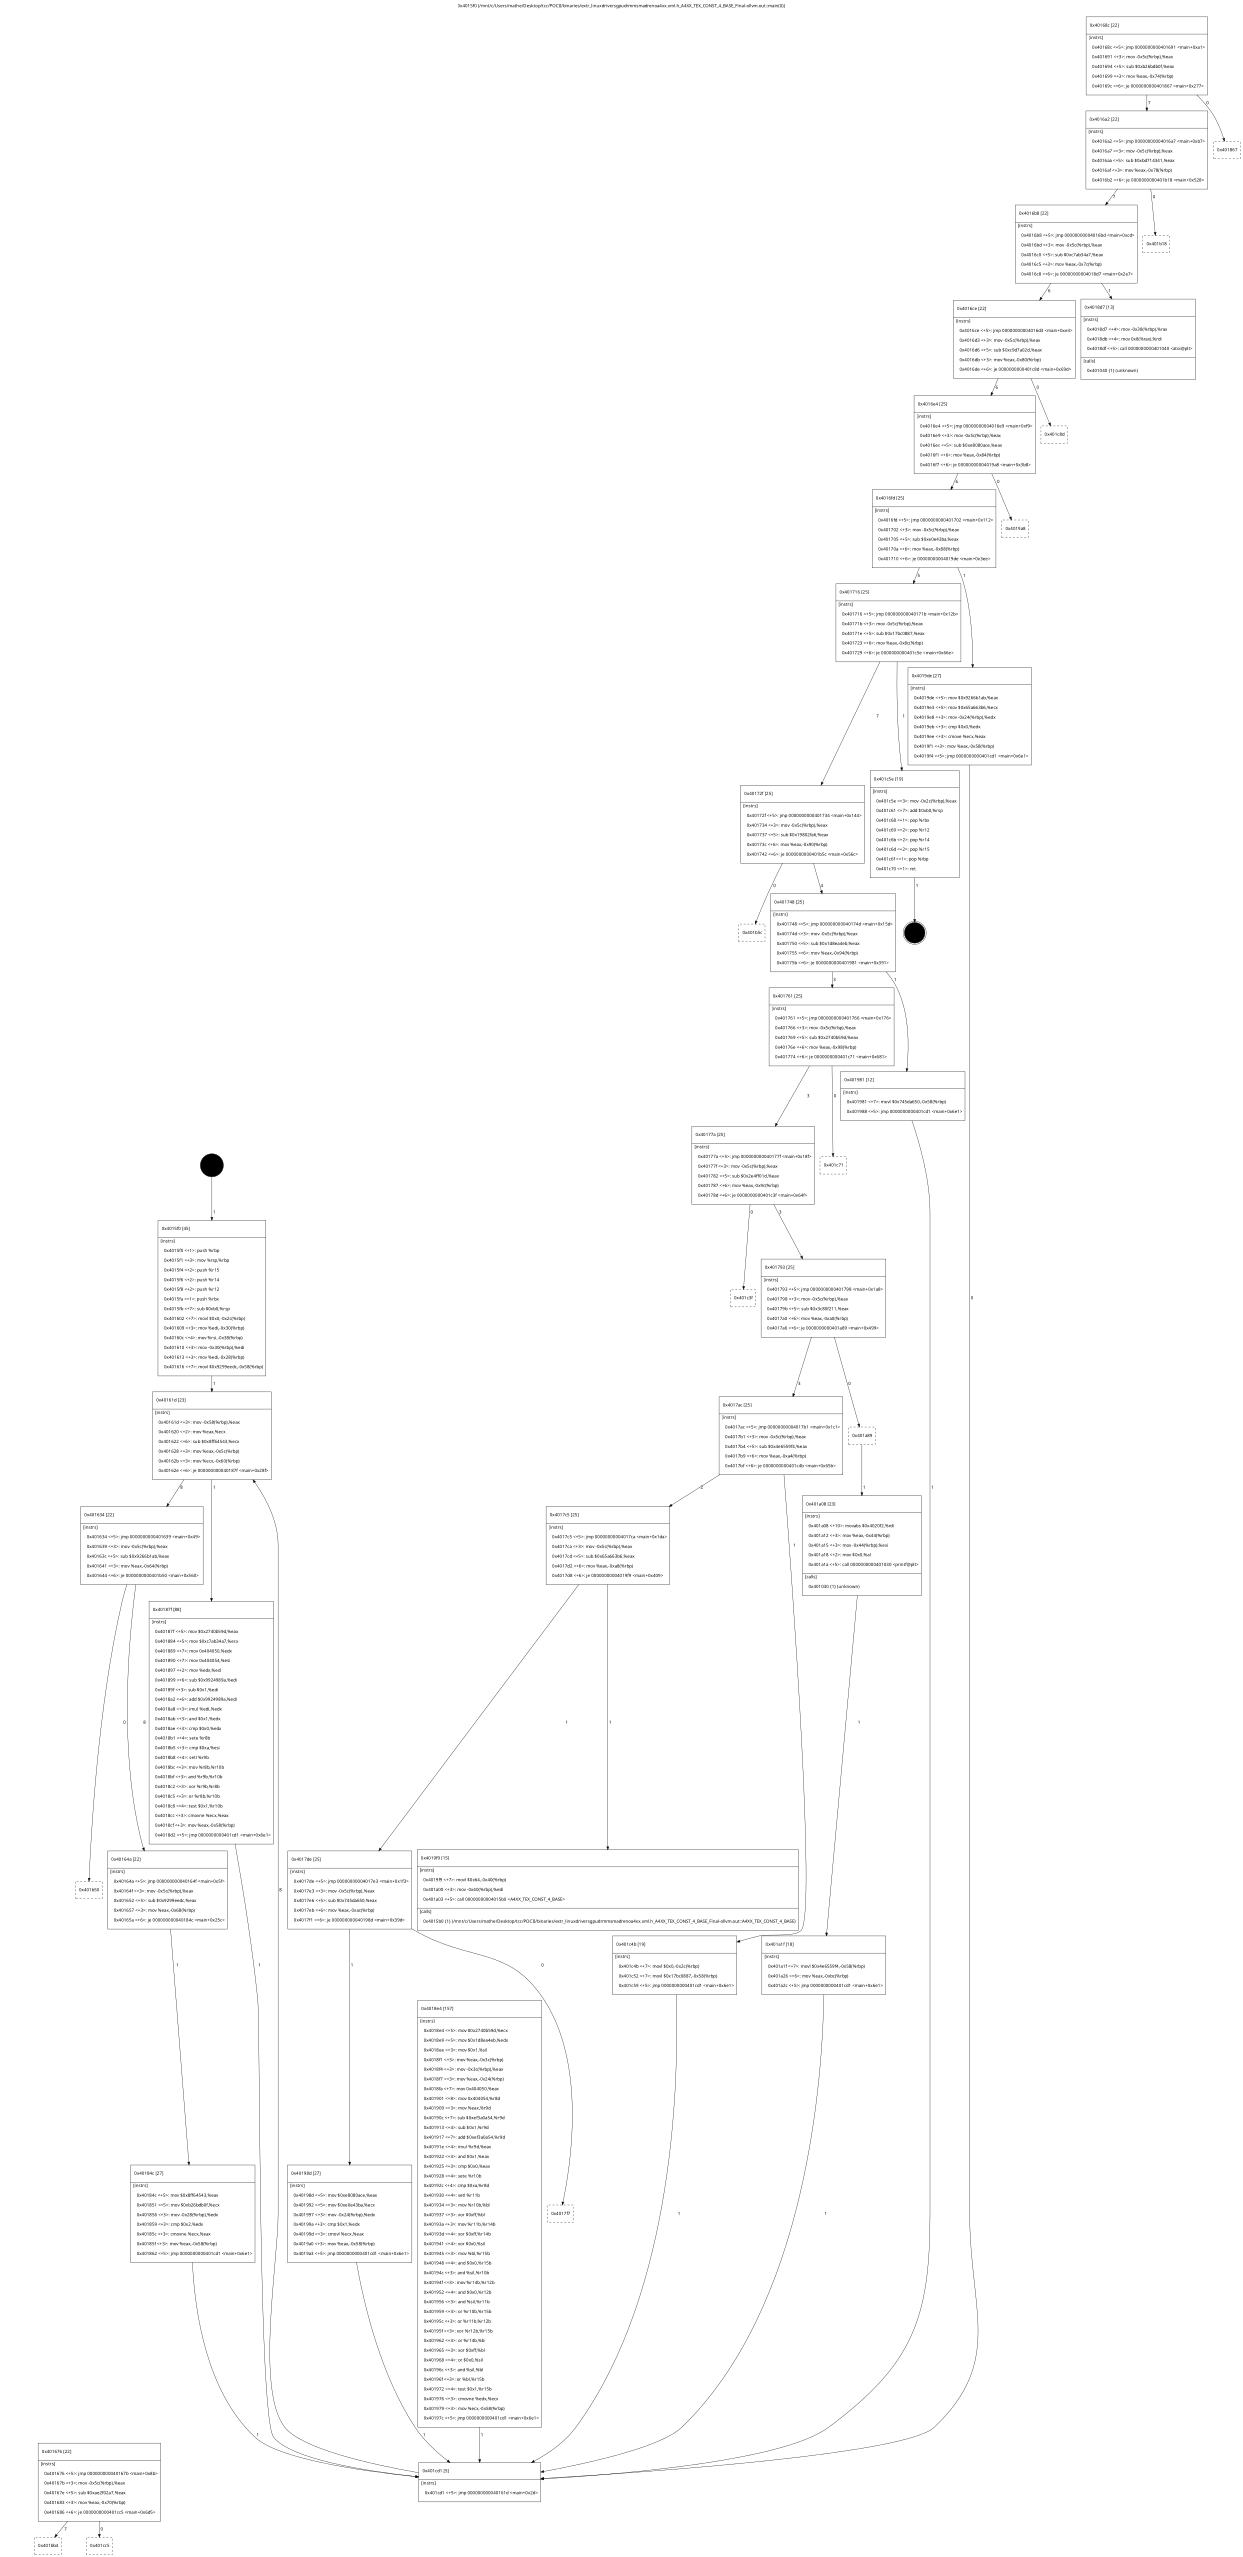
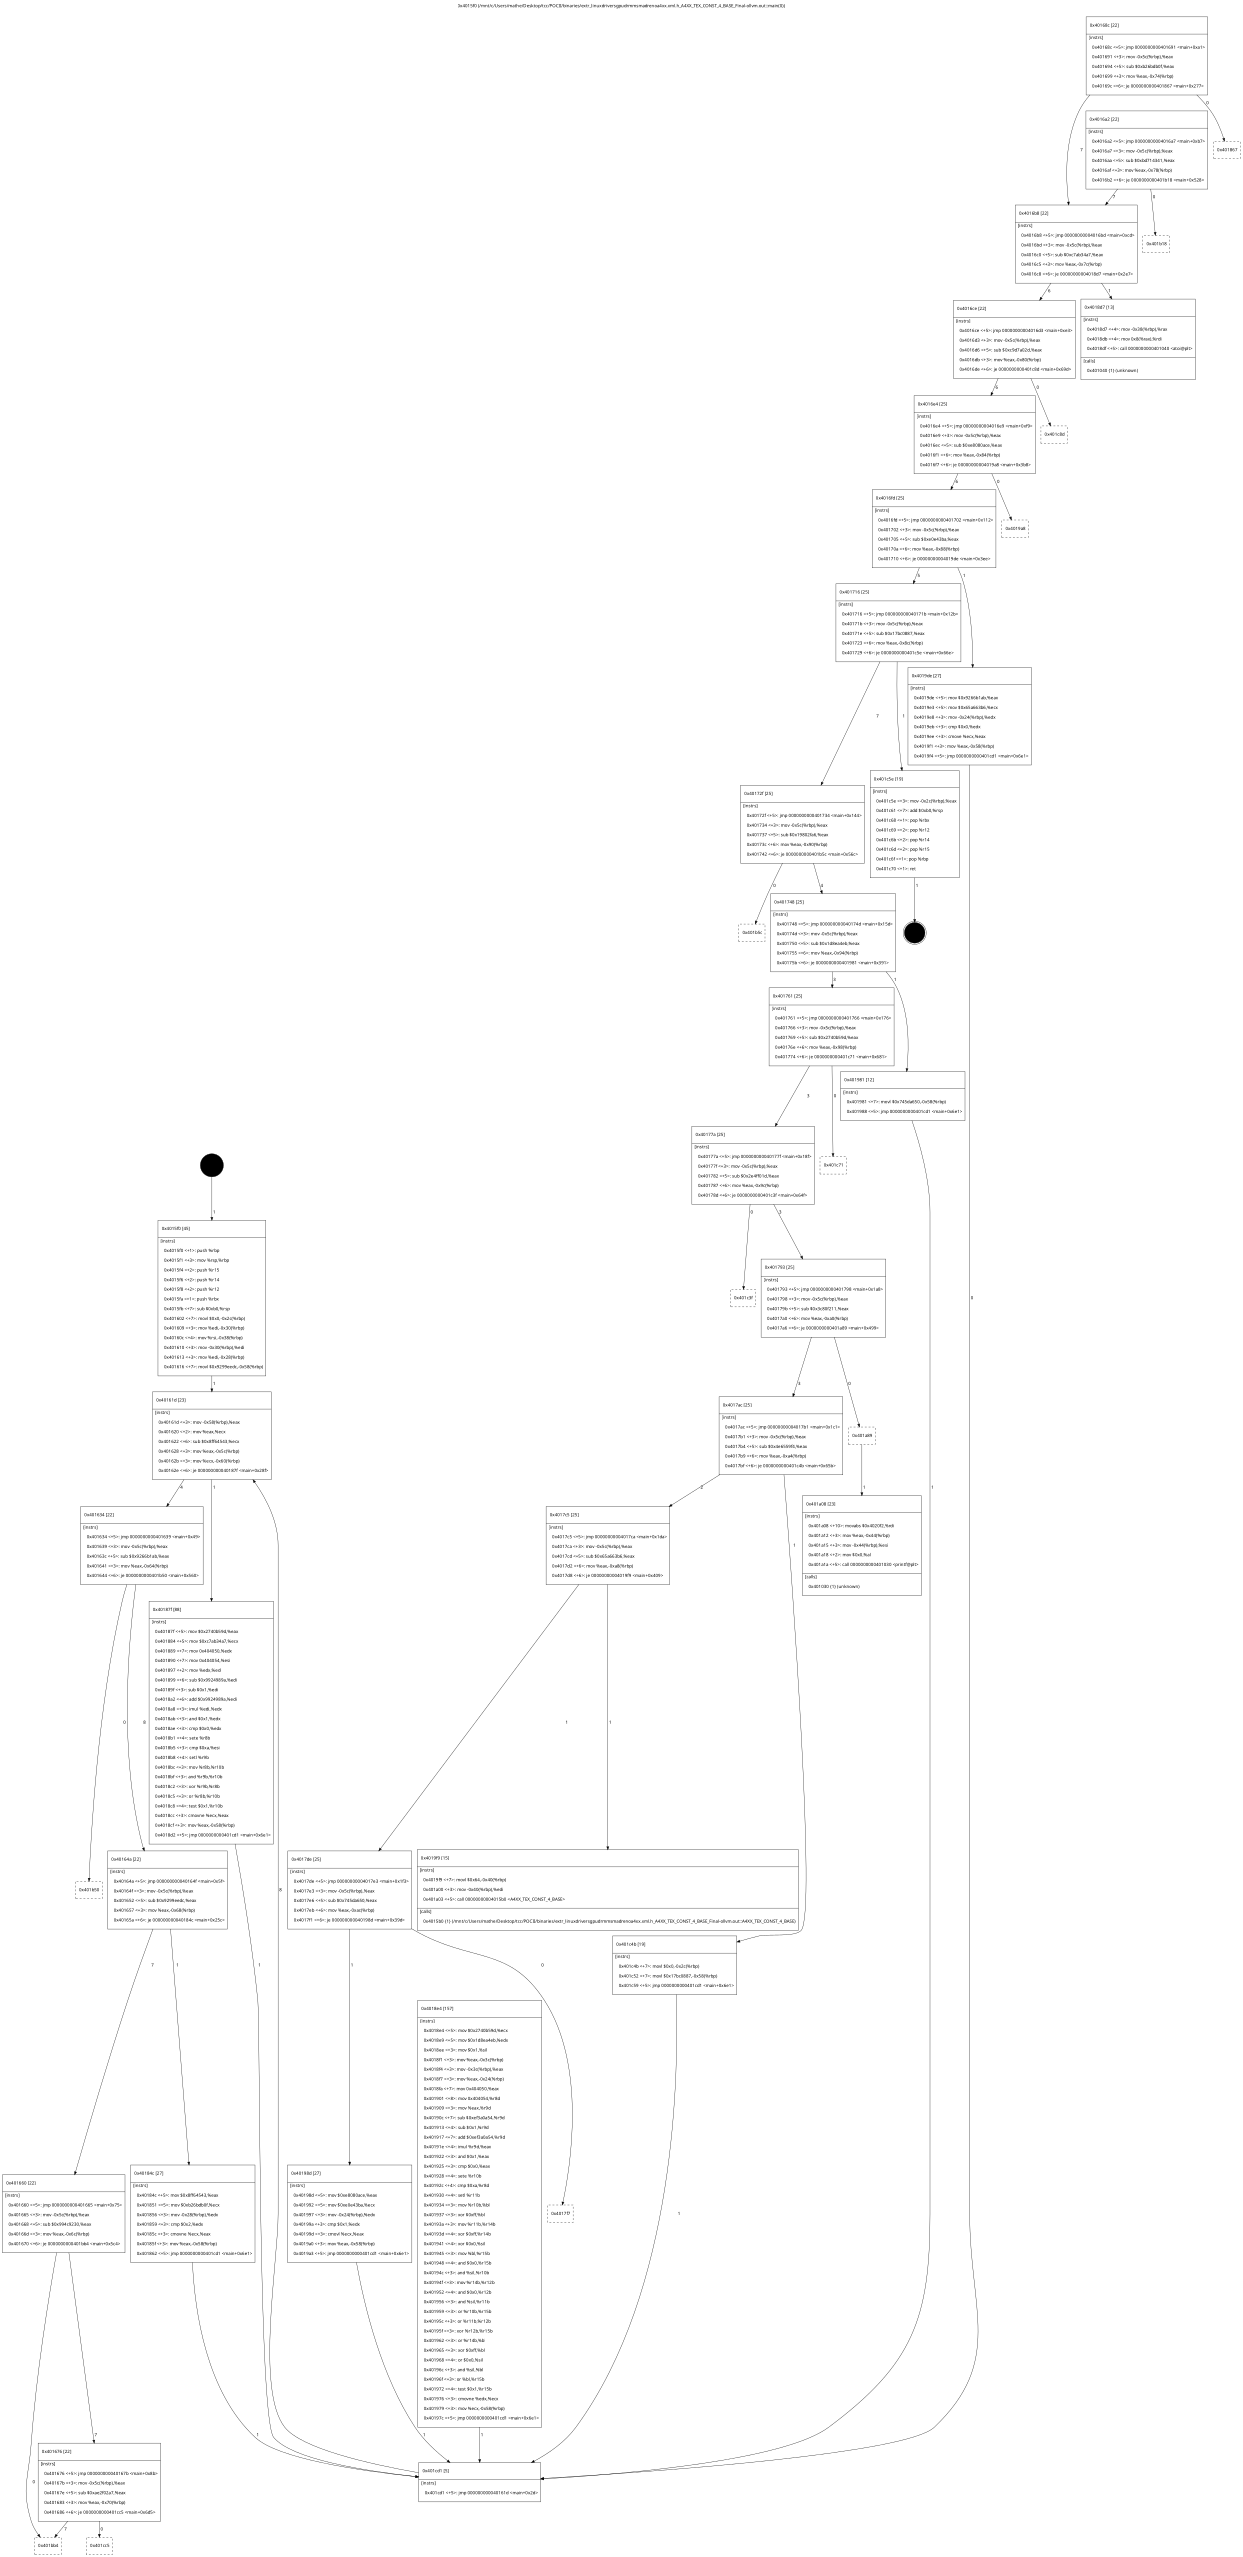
edge "0x40168c [22]" -> "0x4016a2 [22]": now "0x40168c [22]" -> "0x4016b8 [22]"
edge "0x40161d [23]" -> "0x401634 [22]": label " 8" -> " 4"
node "0x401a1f [18]": removed
node "0x401660 [22]": added
